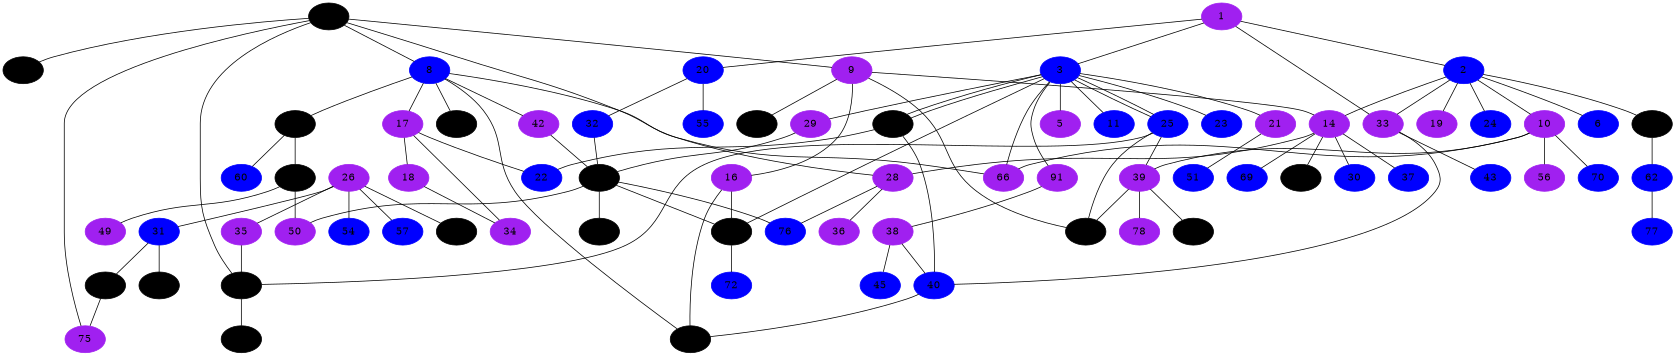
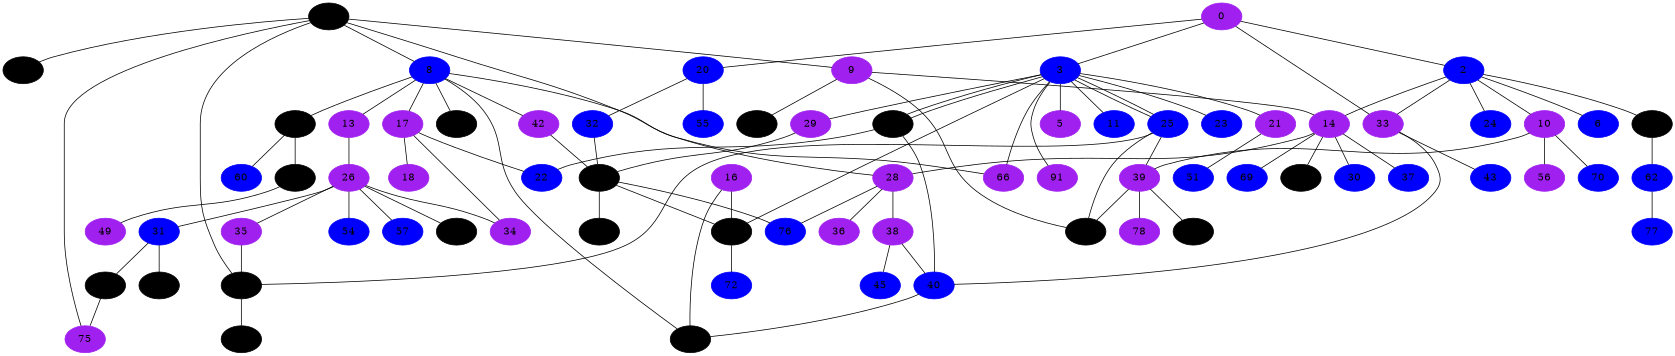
node "1": label "1" -> "0"
node "13": added
node "19": removed
edge "9" -- "16": removed
edge "10" -- "66": removed
edge "18" -- "34": now "26" -- "34"
edge "91" -- "38": now "28" -- "38"
node "50": removed
